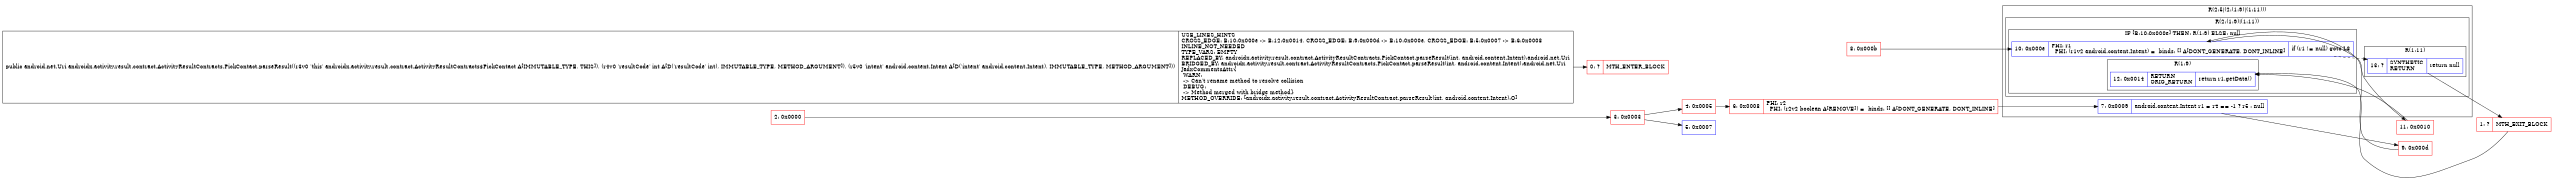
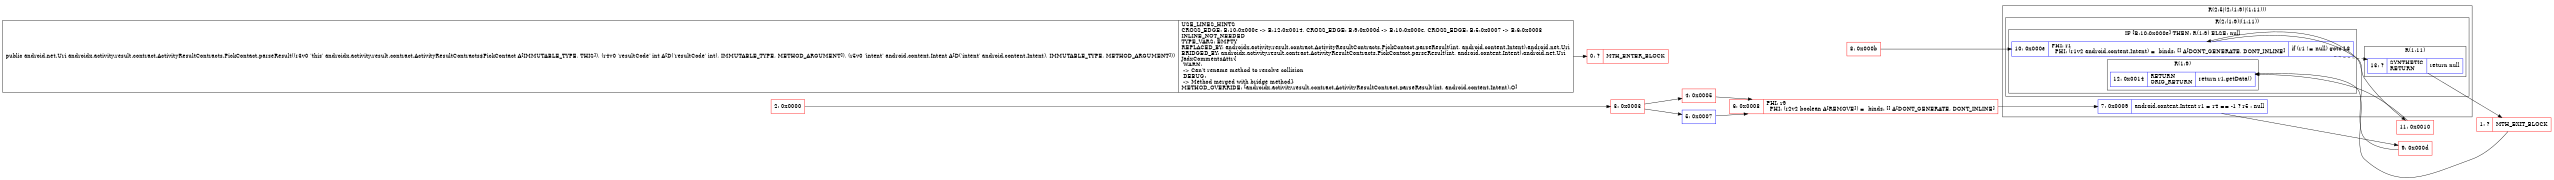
node "6: 0x0008": text "PHI: r2" -> "PHI: r9"
edge "5: 0x0007" -> "6: 0x0008": added
